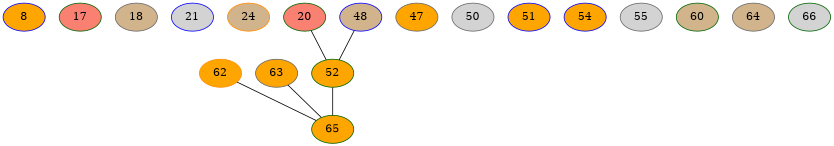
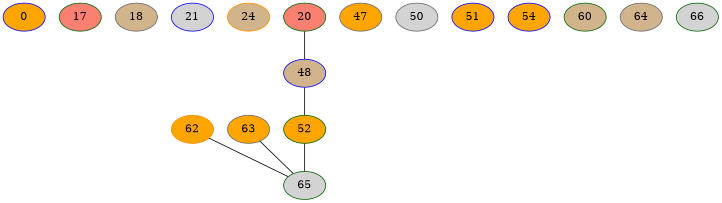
node "8": label "8" -> "0"
node "55": removed
edge "20" -- "52": now "20" -- "48"
node "65": fillcolor orange -> lightgrey
